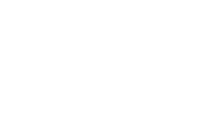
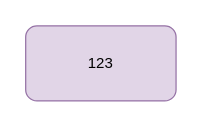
node "123": added
